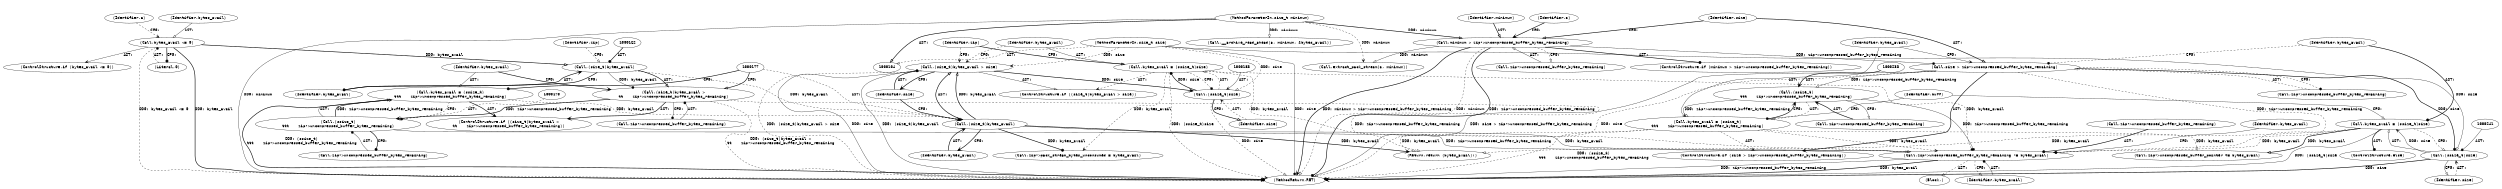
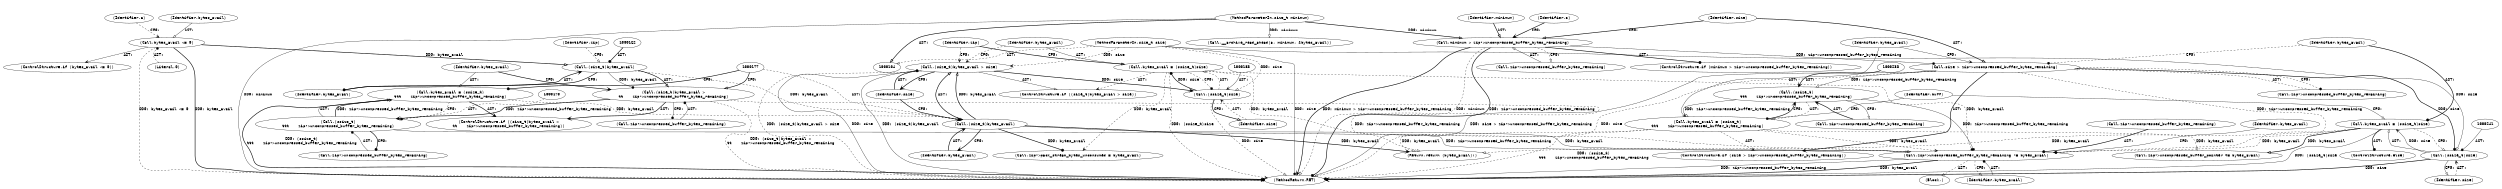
edge "(Call,bytes_avail <= 0)" -> "(Literal,0)": removed, label "CFG:"
node "(Call,extract_pack_stream(a, minimum))": removed
